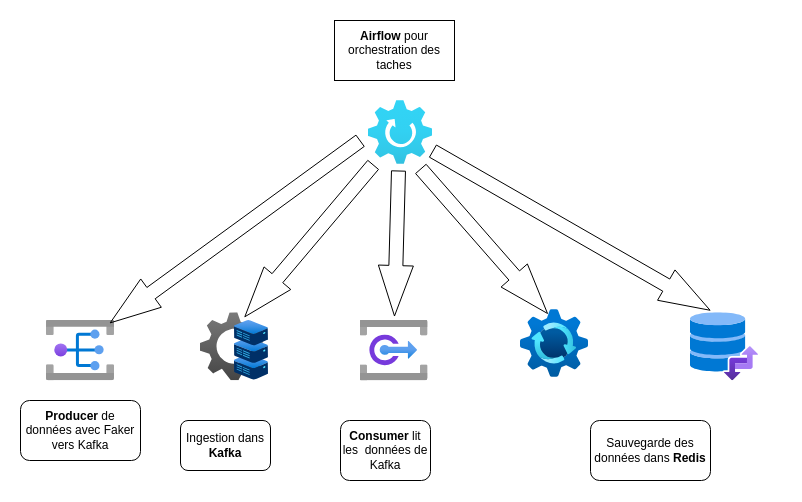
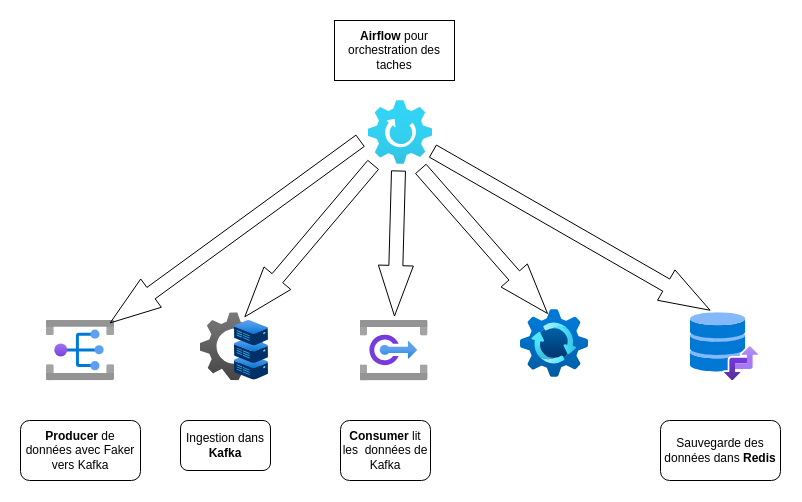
node "Producer de données avec Faker vers Kafka": moved (81, 431) -> (81, 451)
node "Sauvegarde des données dans Redis": moved (651, 451) -> (721, 451)
